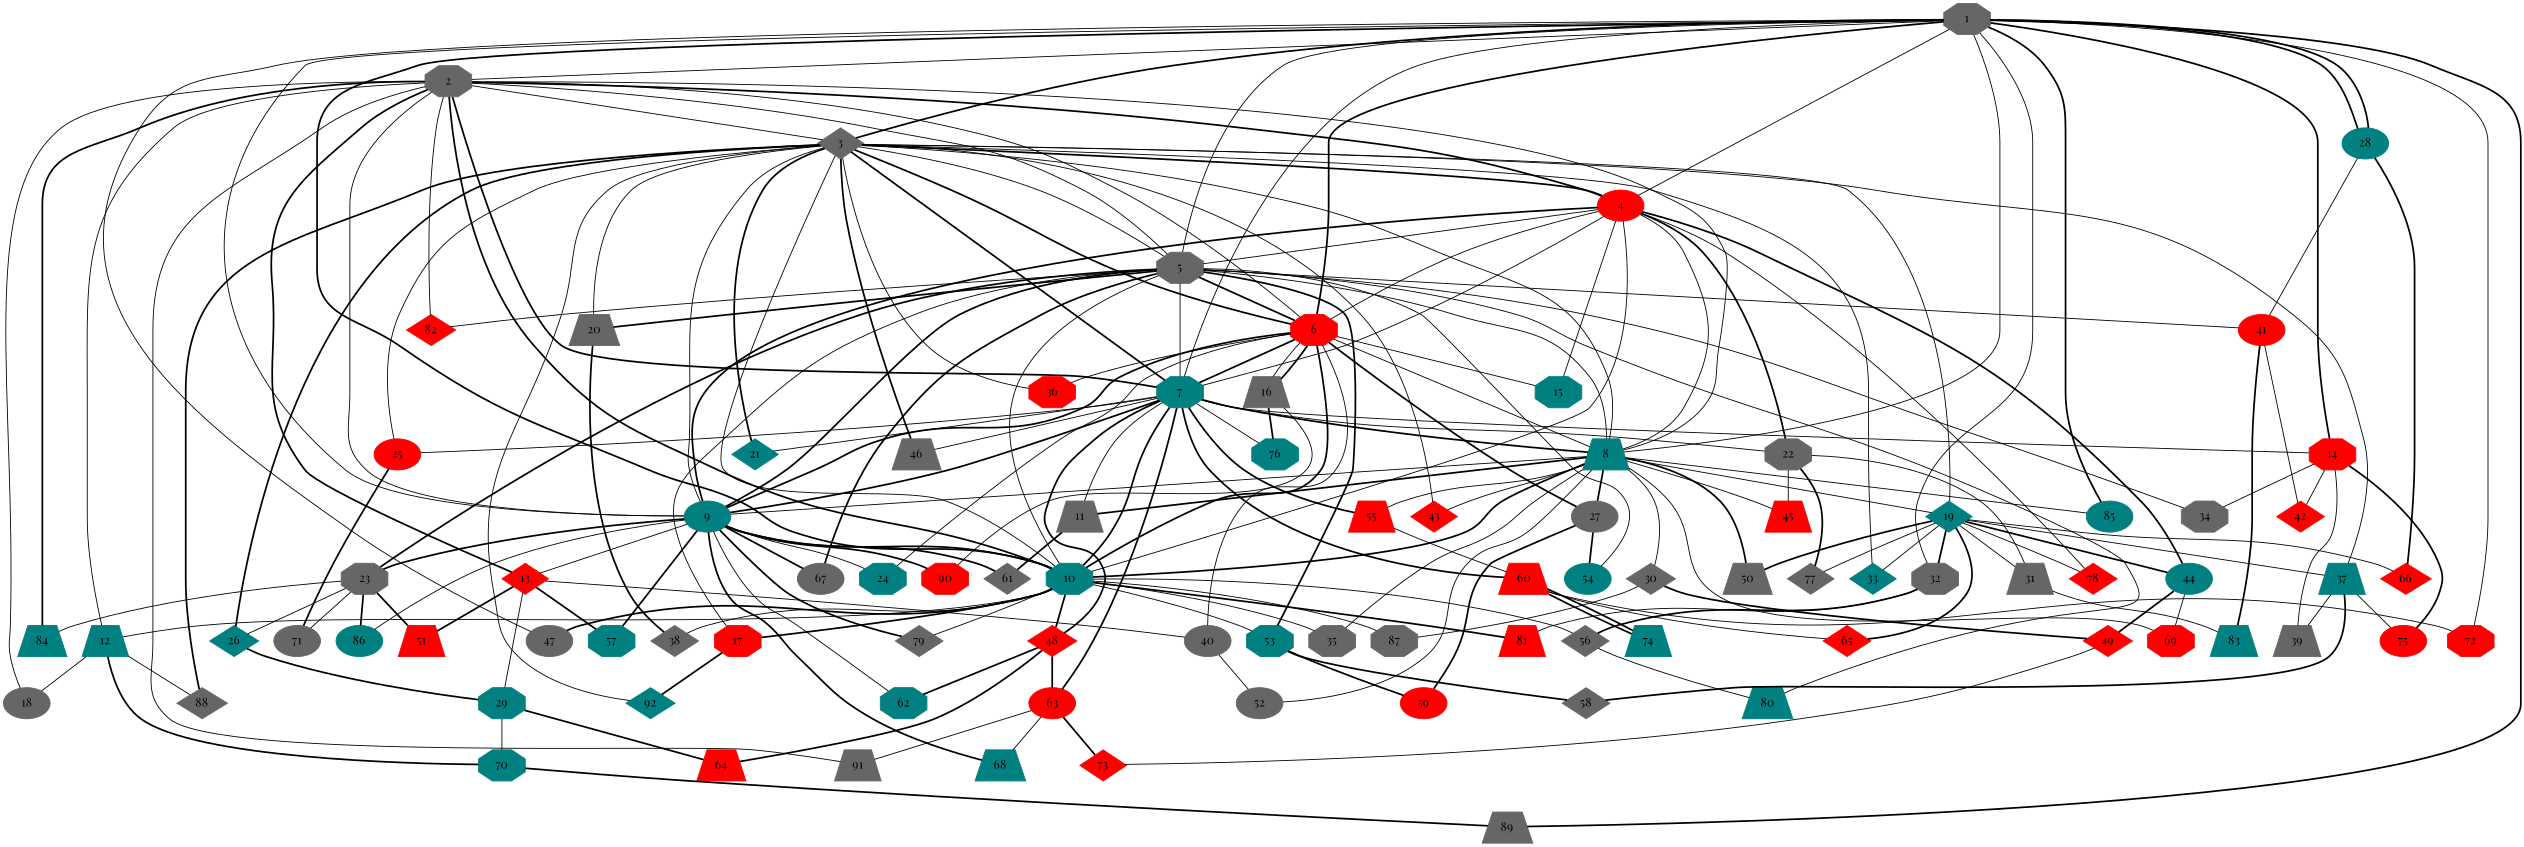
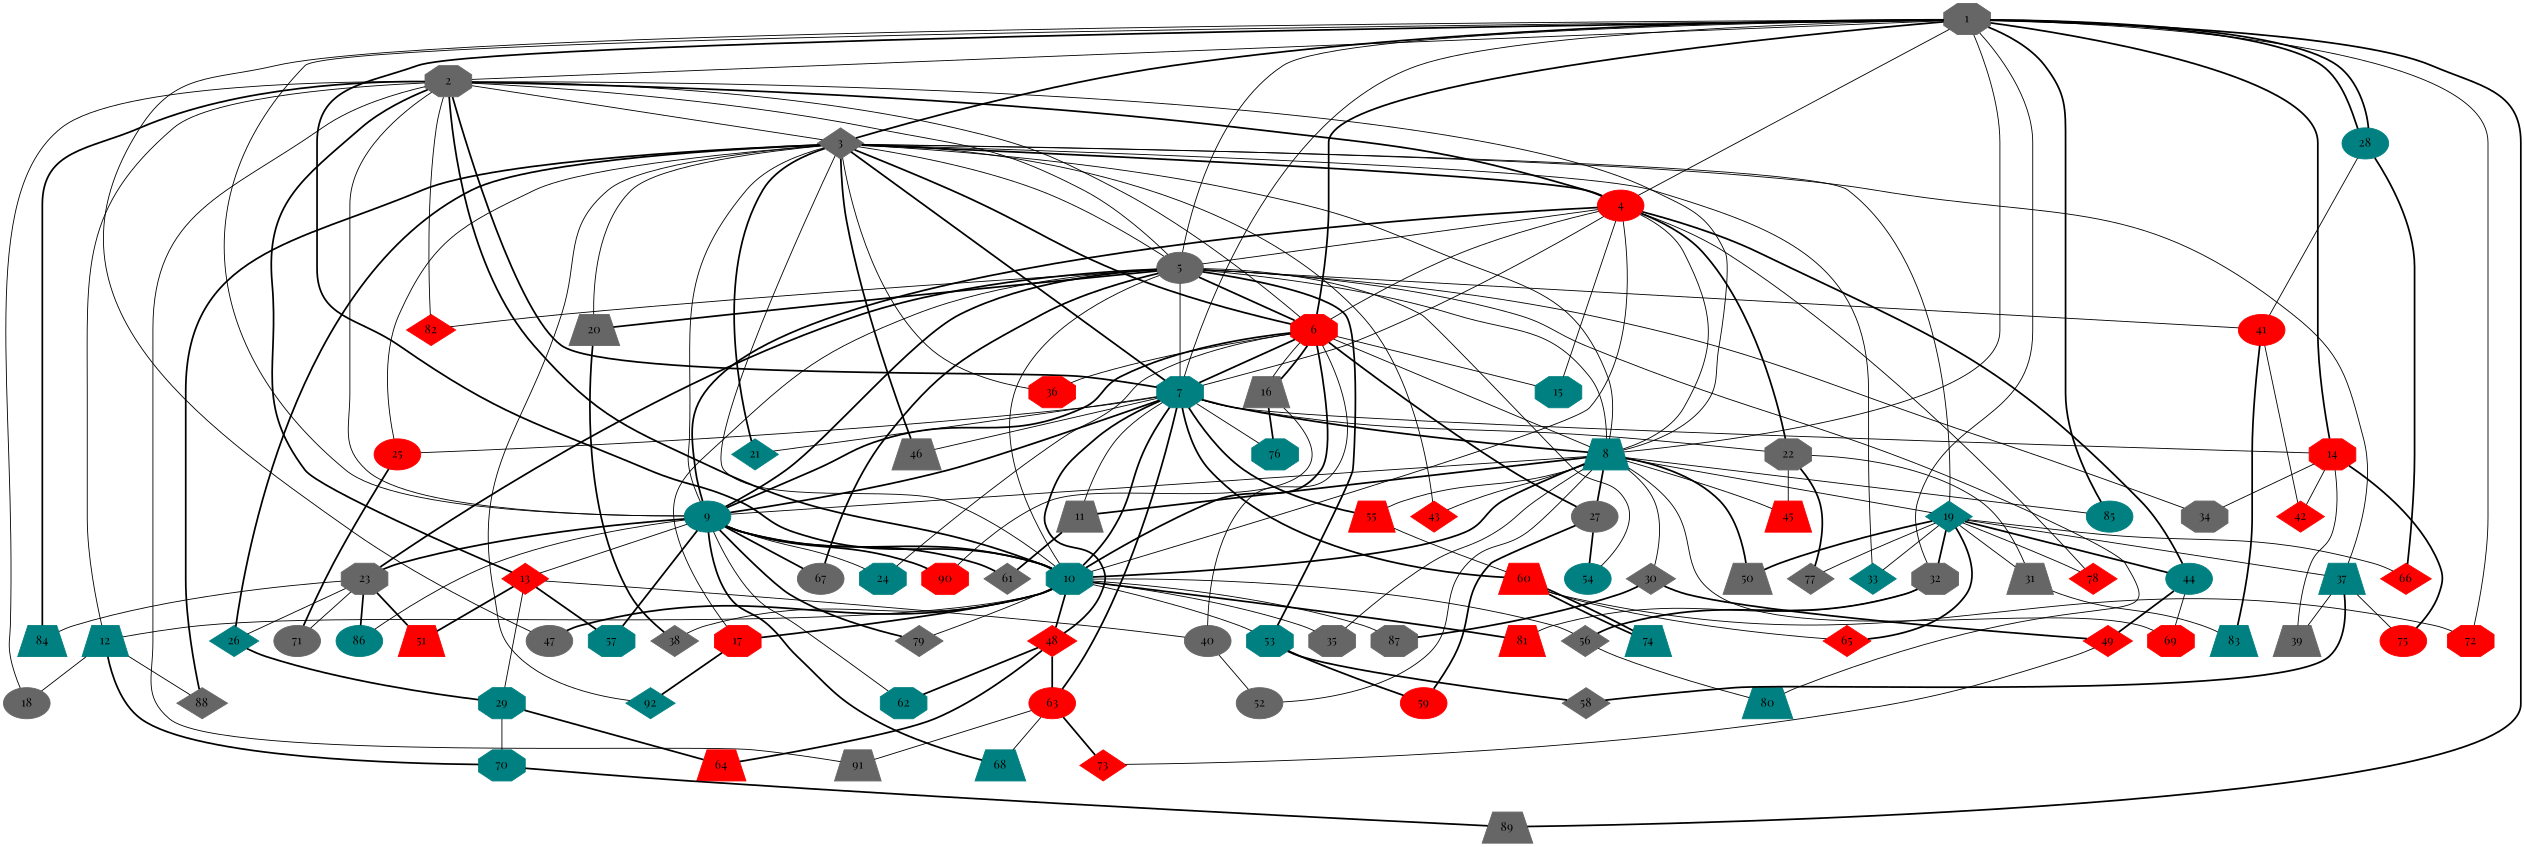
node "5": shape octagon -> ellipse
edge "30" -- "87": style solid -> bold
